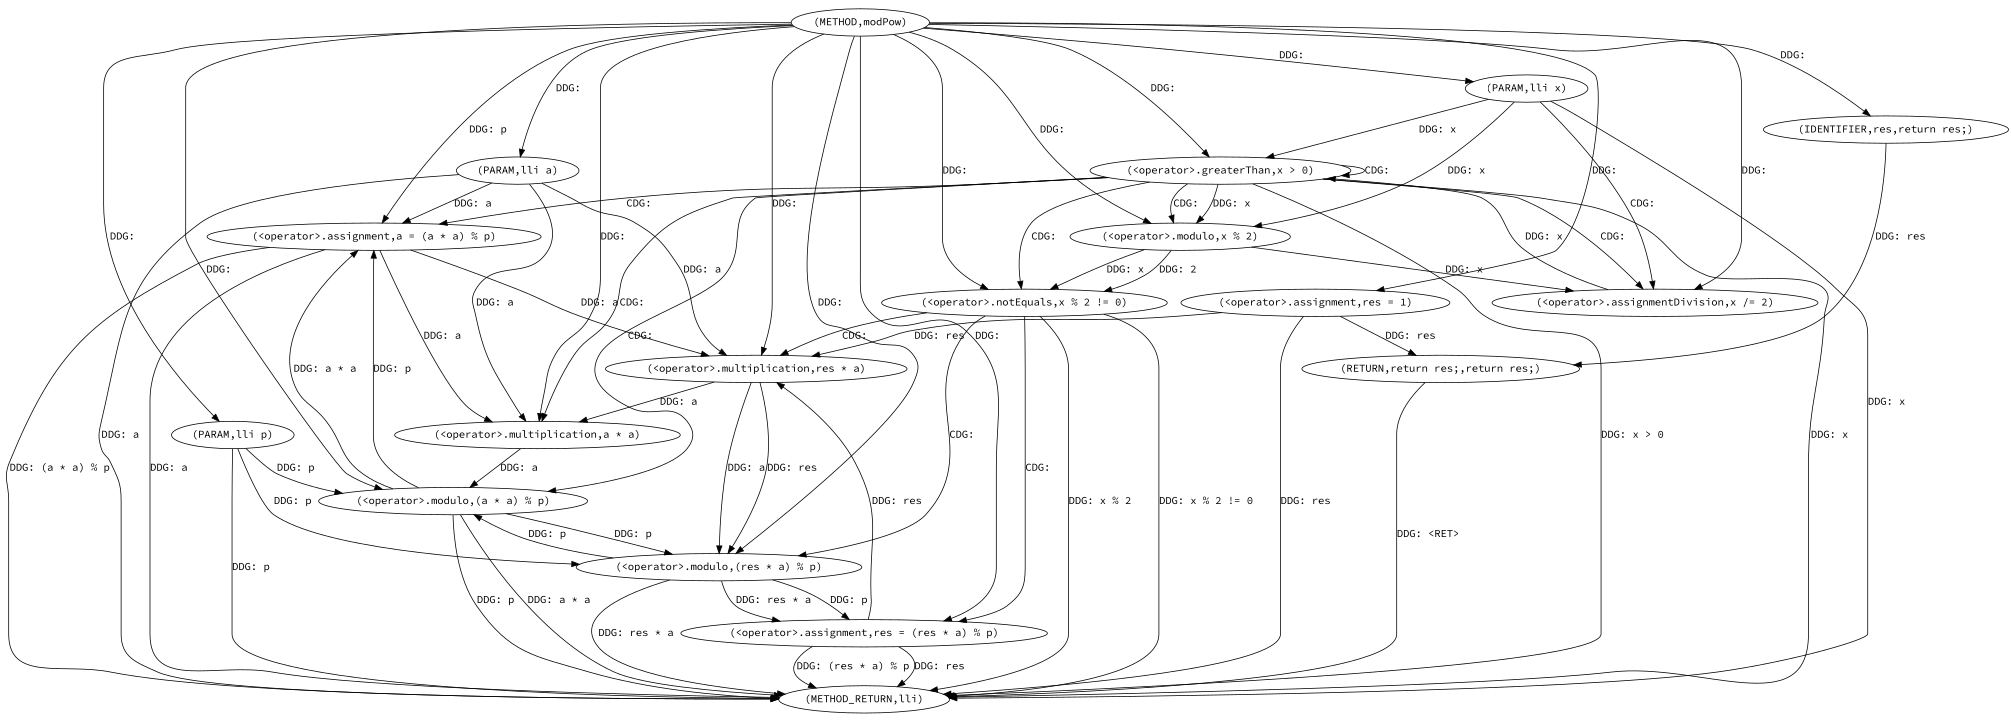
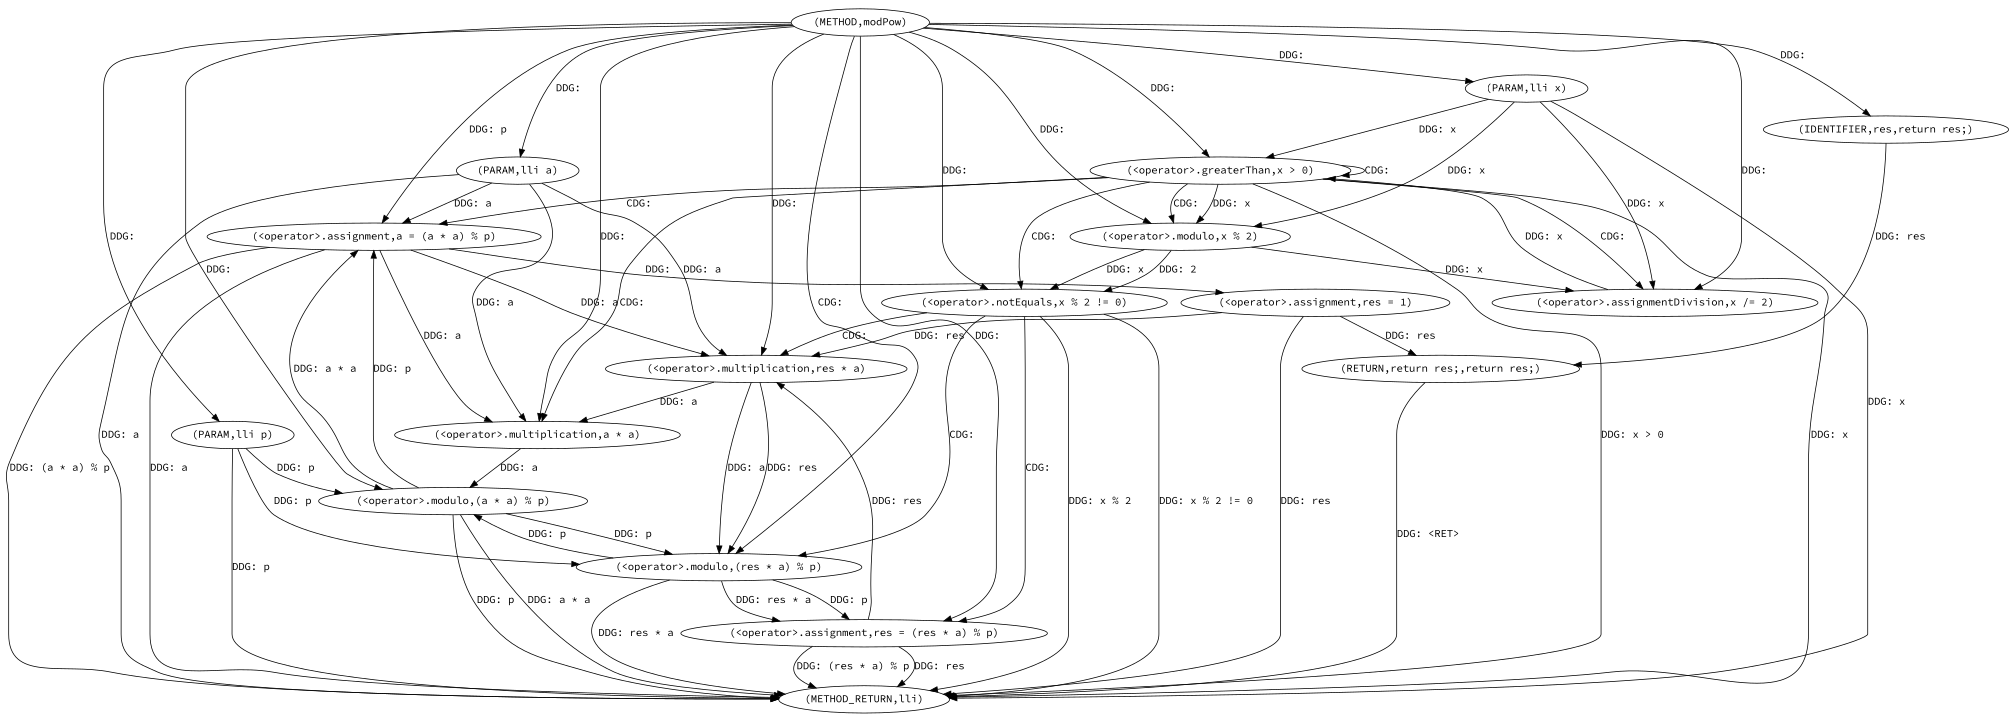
edge "(METHOD,modPow)" -> "(<operator>.assignment,res = 1)": now "(<operator>.assignment,a = (a * a) % p)" -> "(<operator>.assignment,res = 1)"
edge "(PARAM,lli x)" -> "(<operator>.assignmentDivision,x /= 2)": label "CDG: " -> "DDG: x"
edge "(<operator>.greaterThan,x > 0)" -> "(<operator>.modulo,(a * a) % p)": removed, label "CDG:"
edge "(METHOD,modPow)" -> "(<operator>.modulo,(res * a) % p)": label "DDG: " -> "CDG: "
